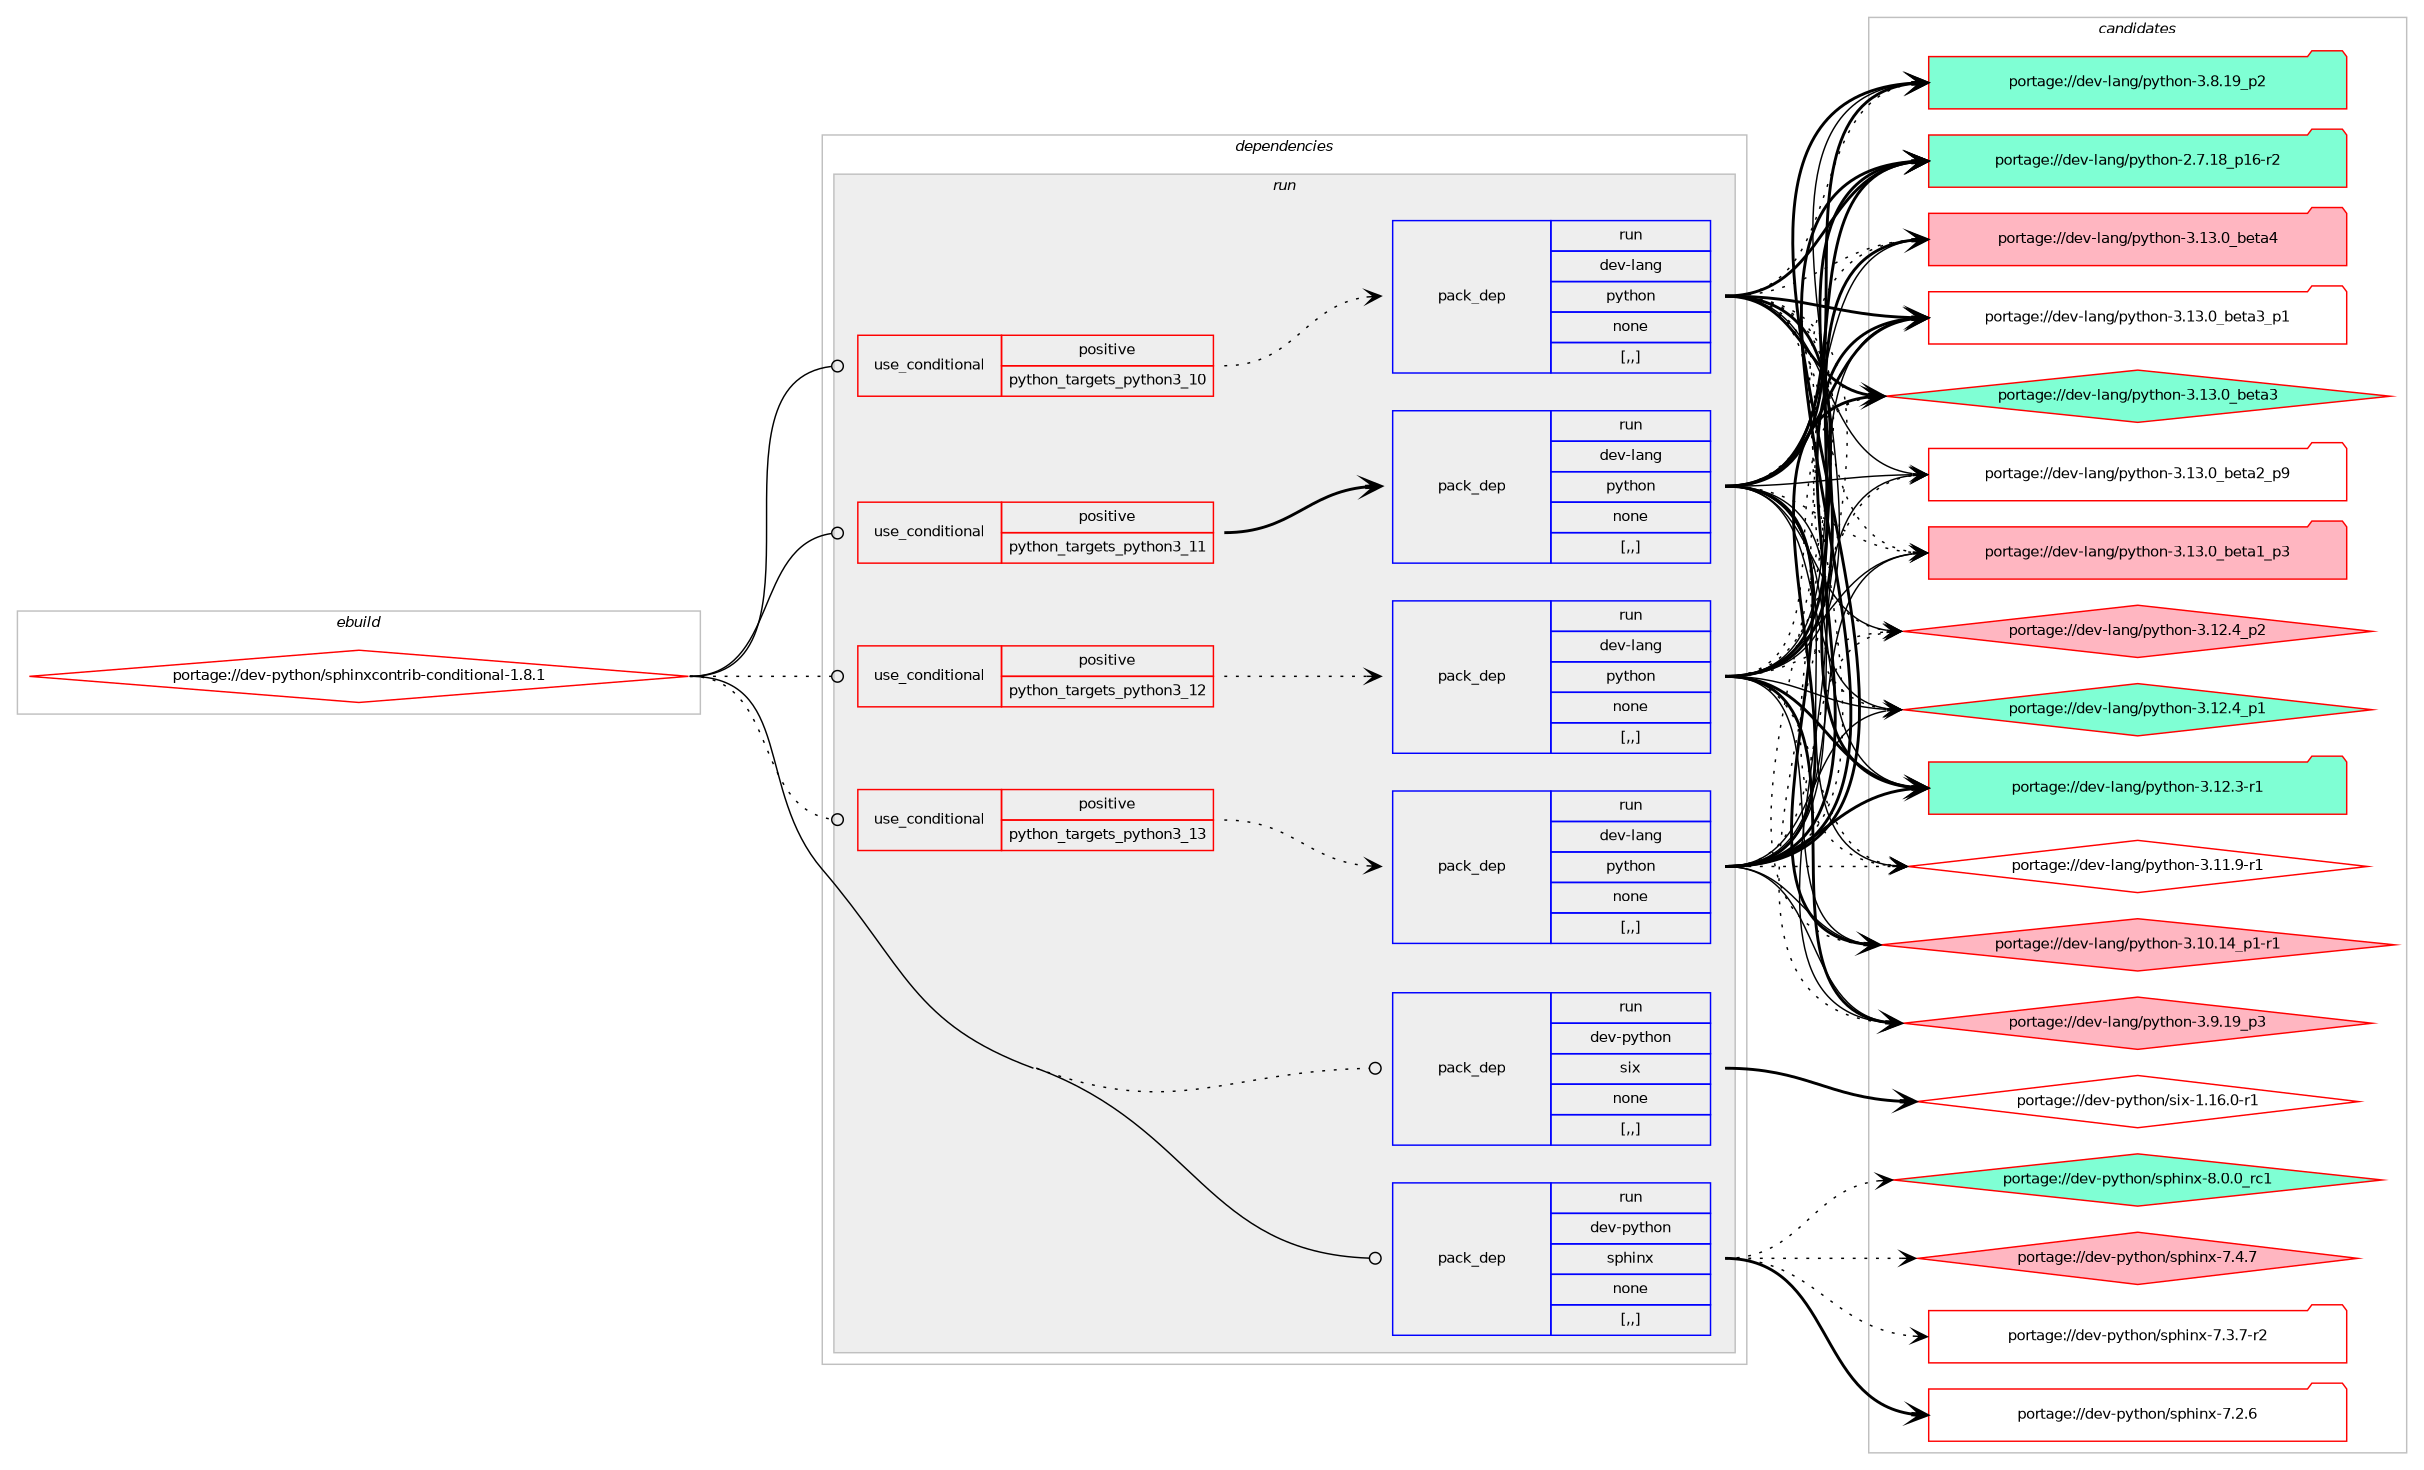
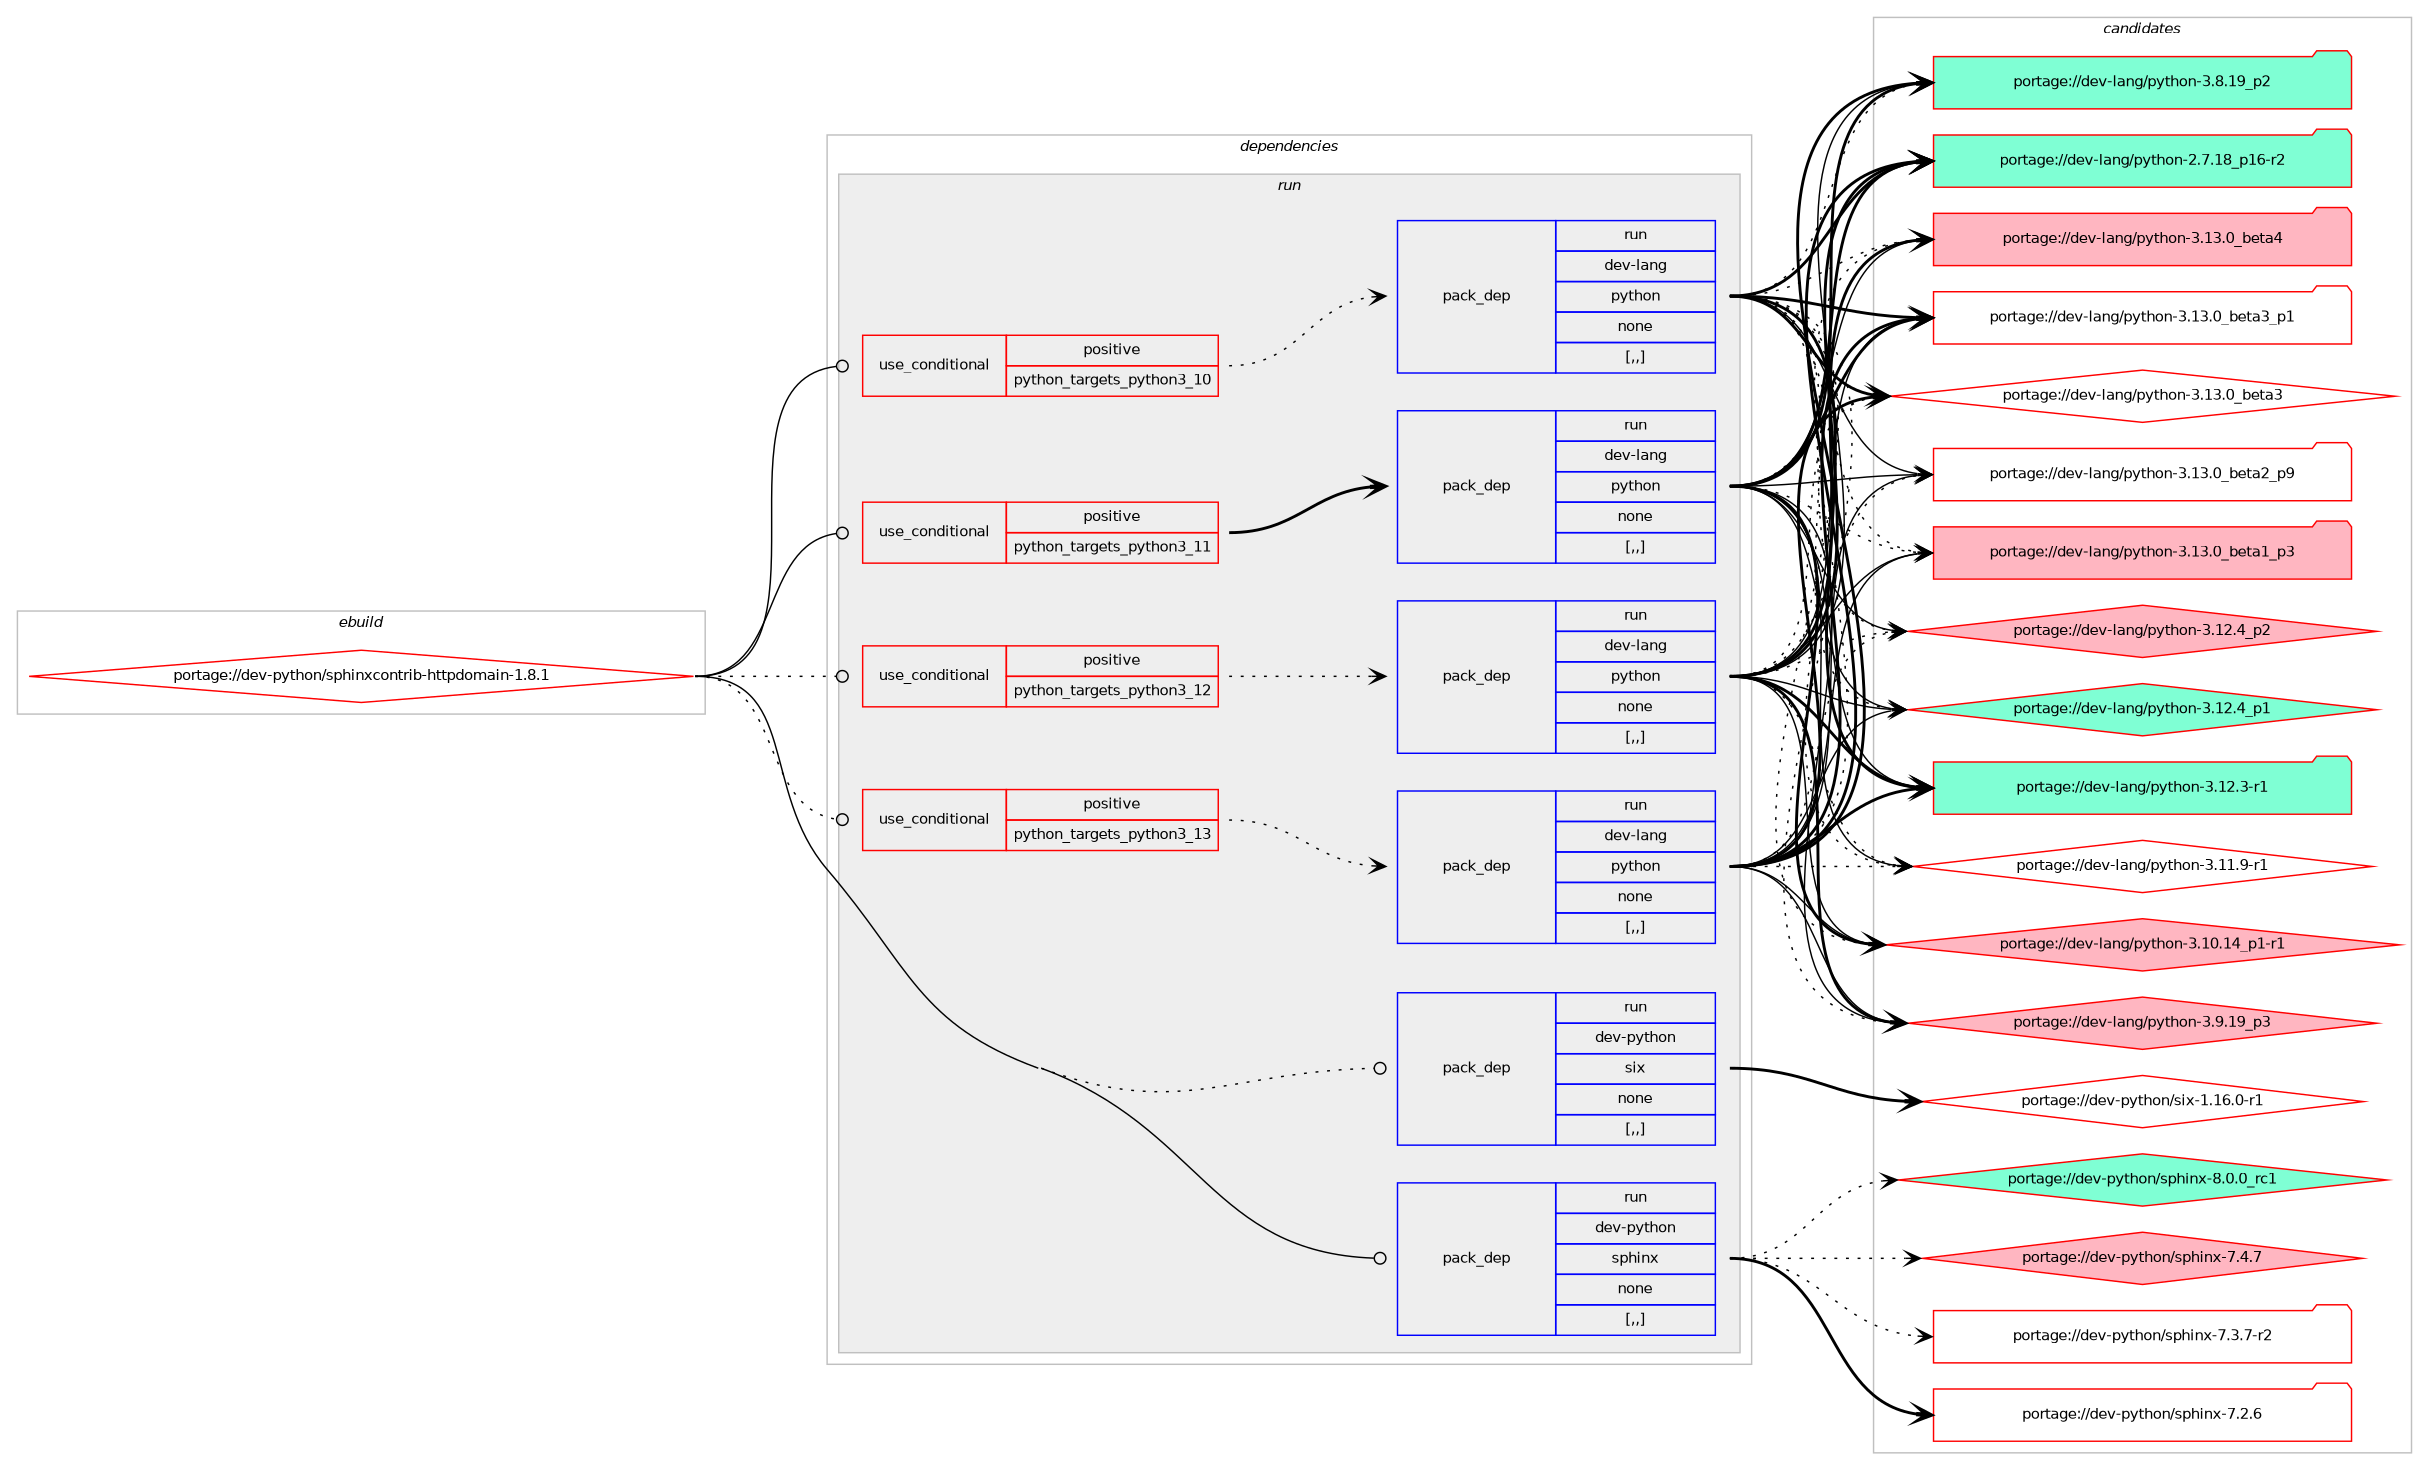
node "portage://dev-lang/python-3.13.0_beta3": fillcolor aquamarine -> white
node "portage://dev-python/sphinxcontrib-conditional-1.8.1": label "portage://dev-python/sphinxcontrib-conditional-1.8.1" -> "portage://dev-python/sphinxcontrib-httpdomain-1.8.1"
